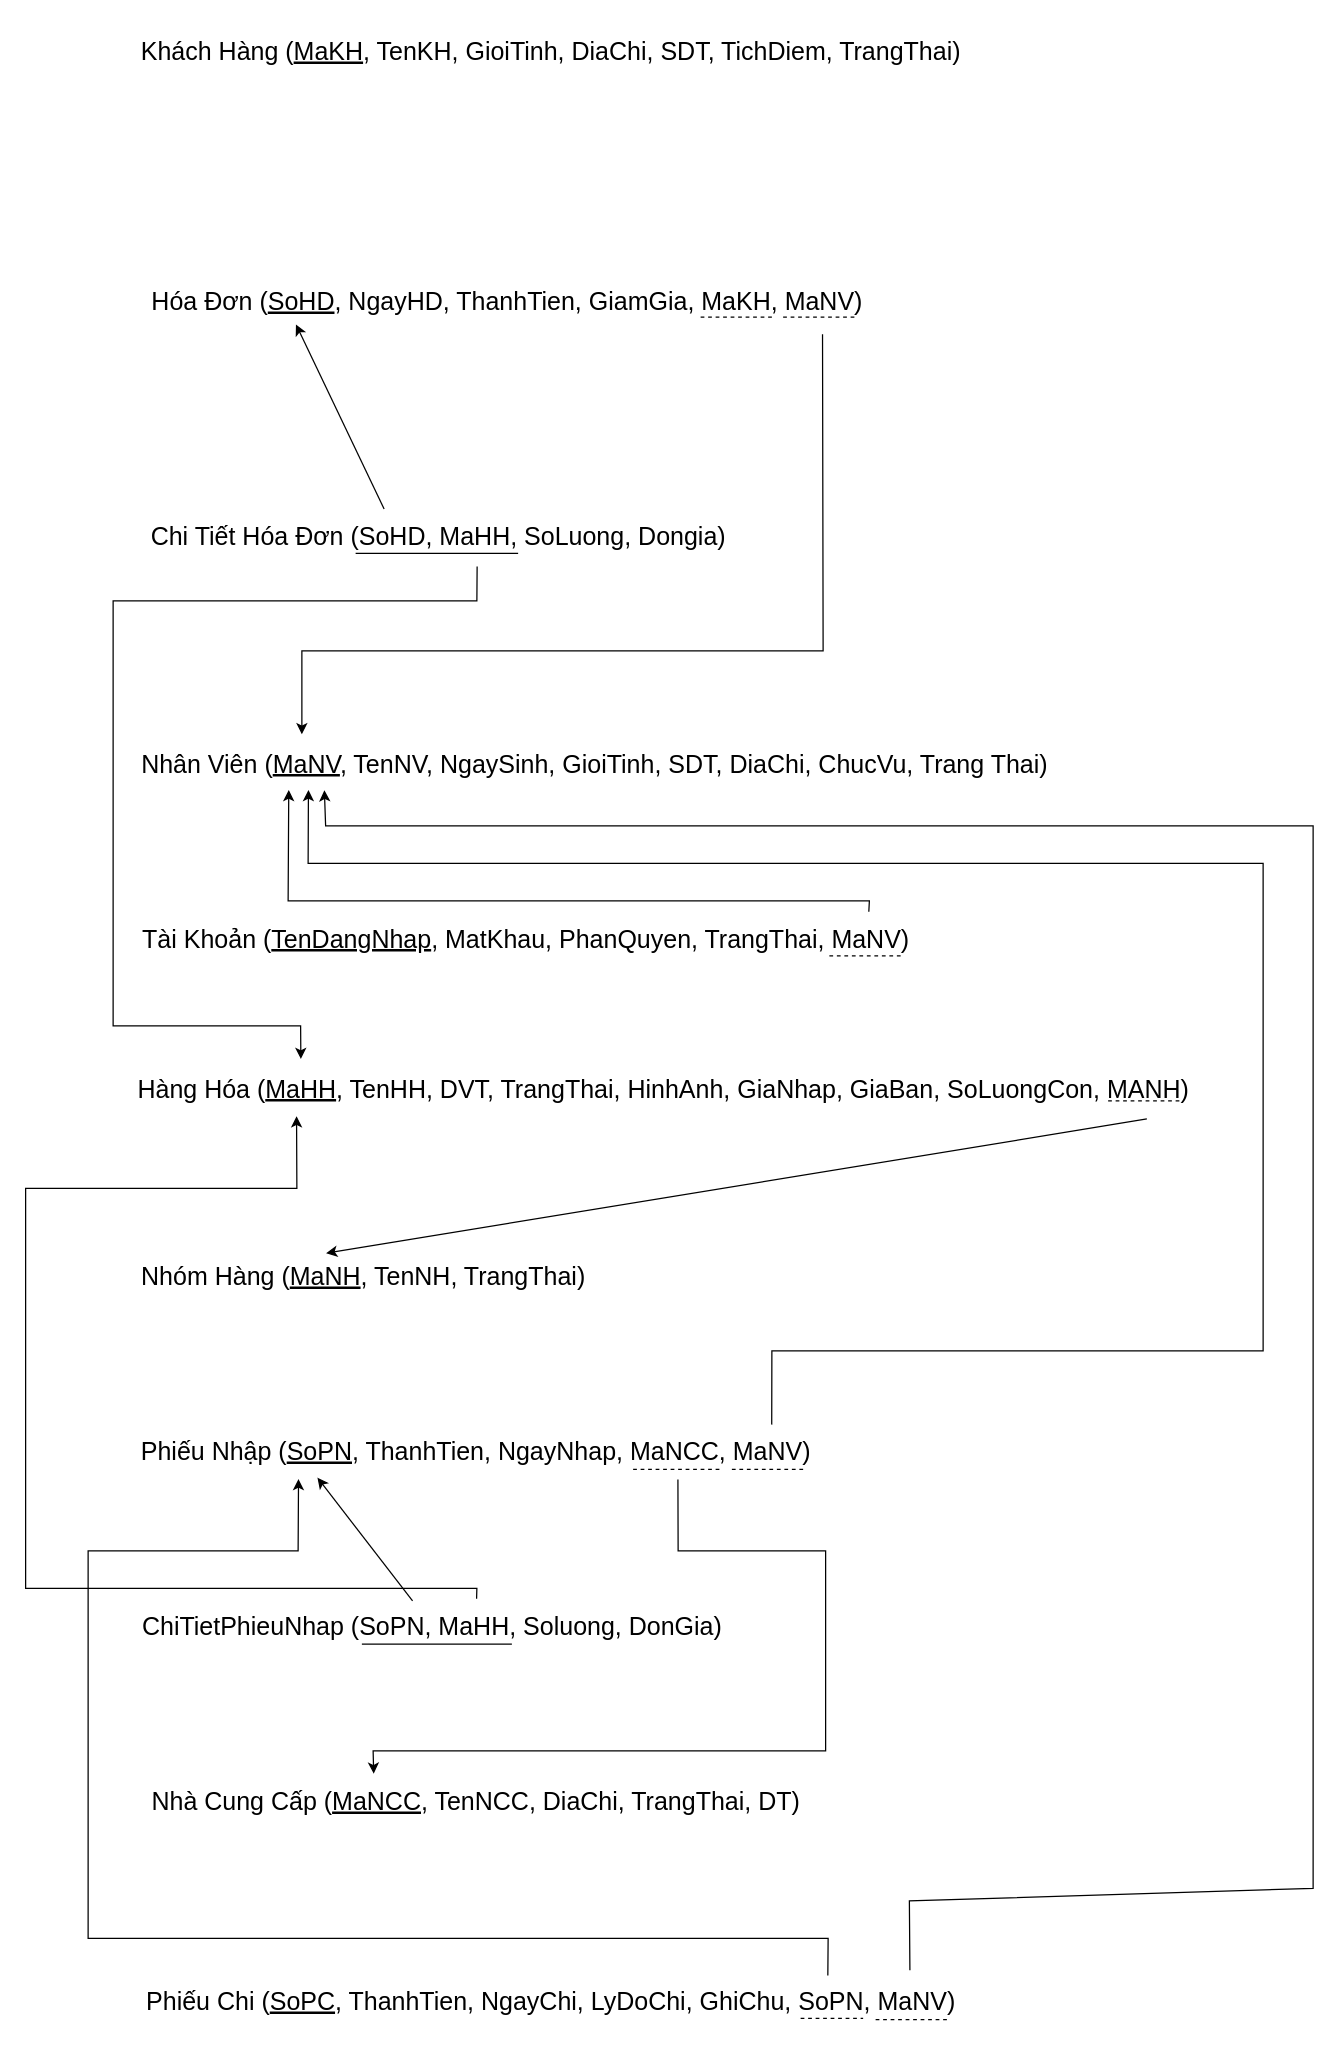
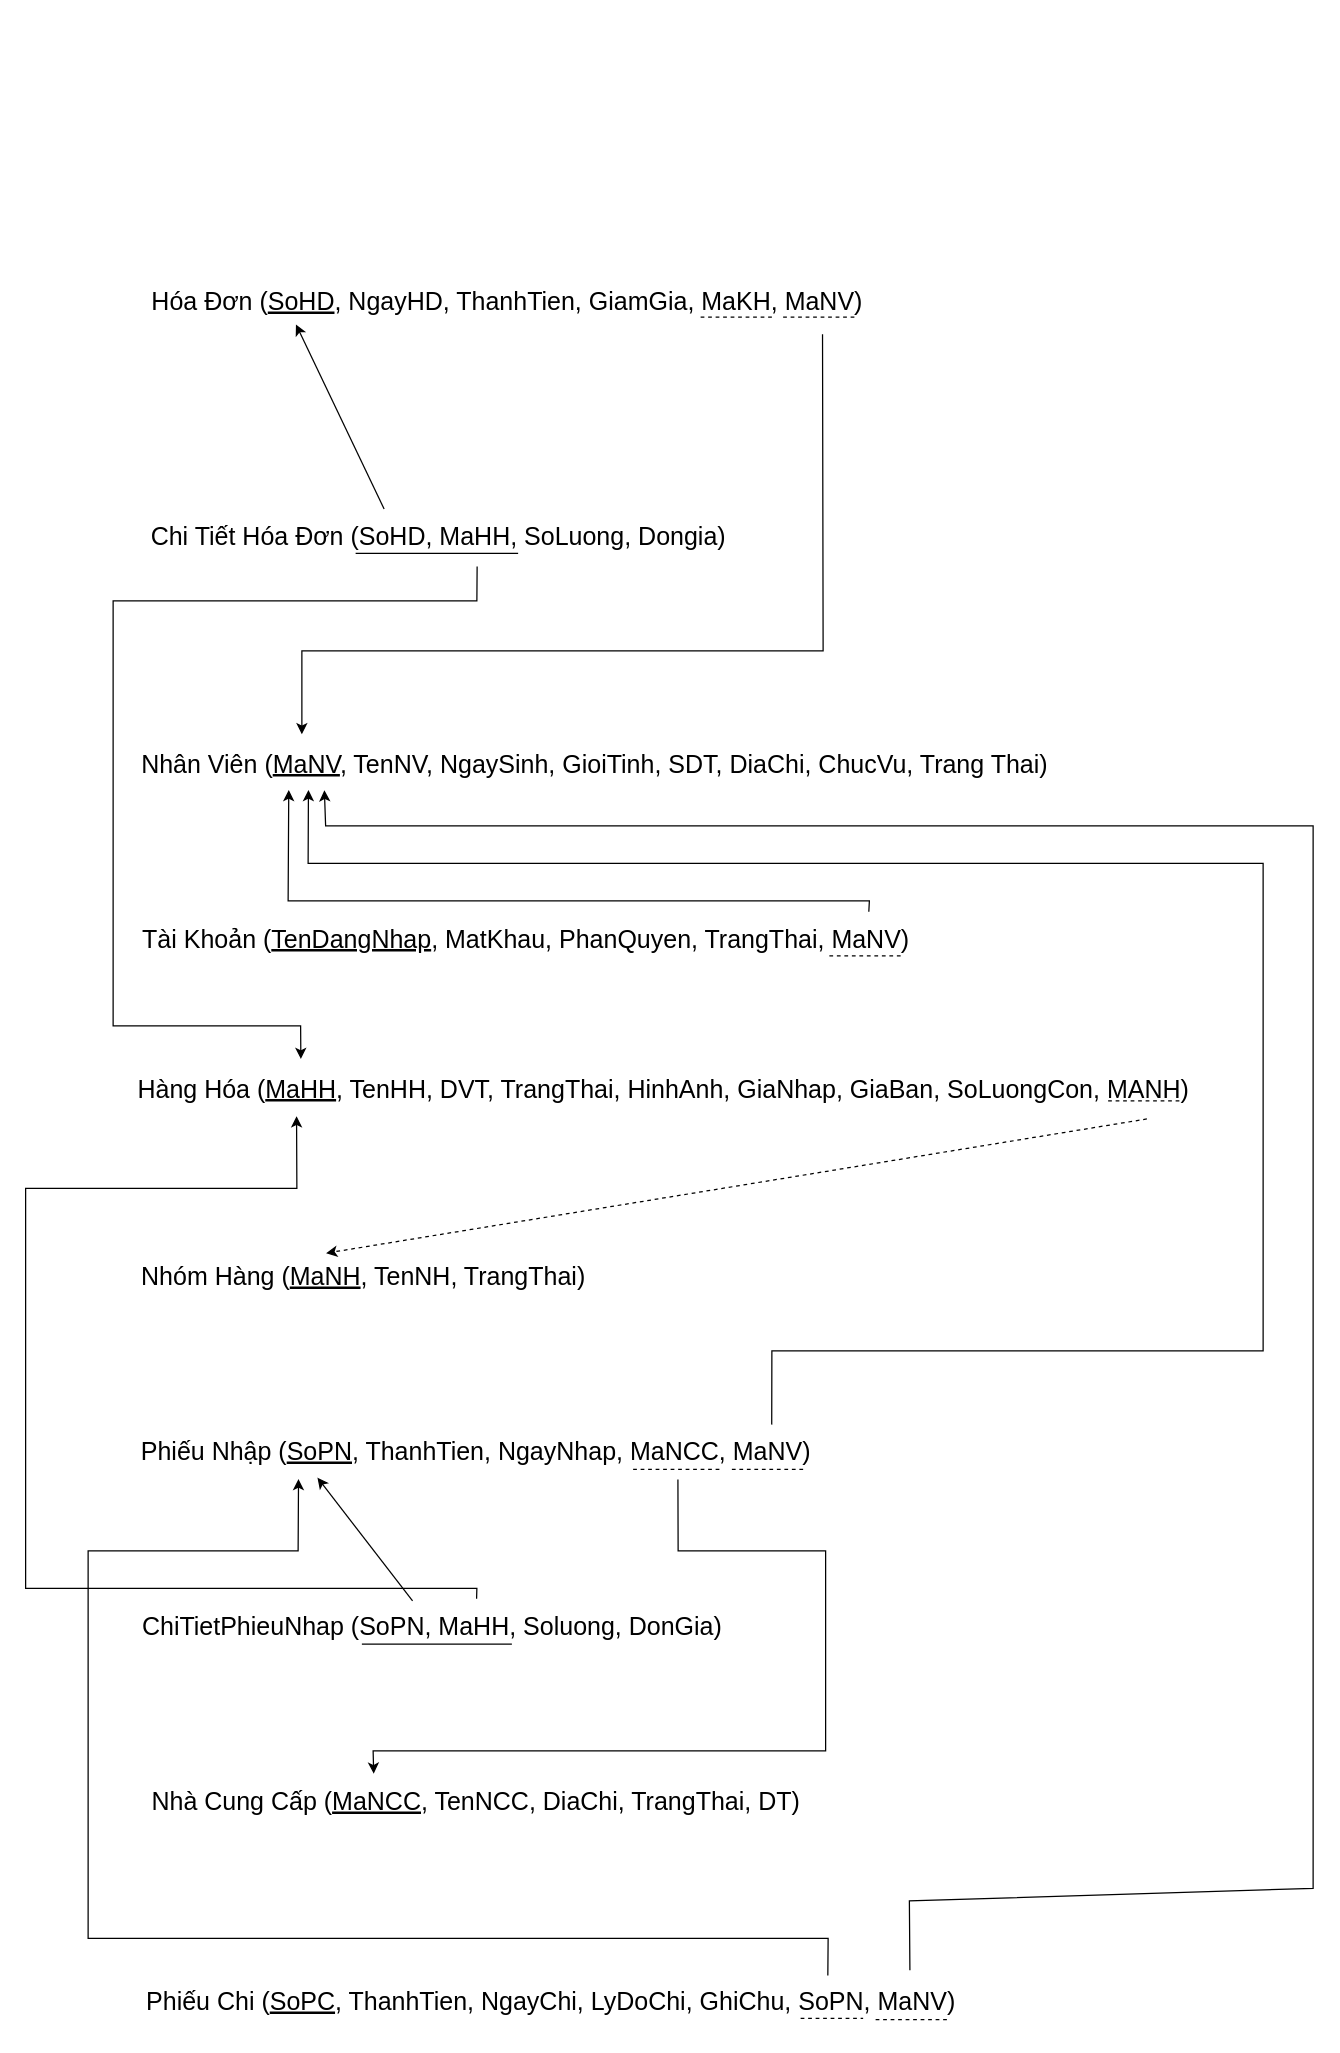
node "Khách Hàng (MaKH, TenKH, GioiTinh, DiaChi, SDT, TichDiem, TrangThai)": removed
edge "Hàng Hóa (MaHH, TenHH, DVT, TrangThai, HinhAnh, GiaNhap, GiaBan, SoLuongCon, MANH)" -> "Nhóm Hàng (MaNH, TenNH, TrangThai)": style solid -> dashed
